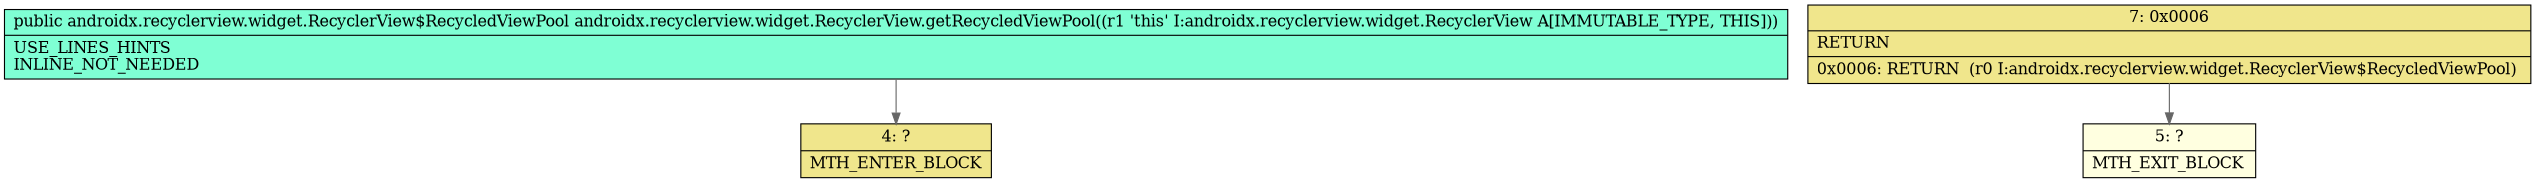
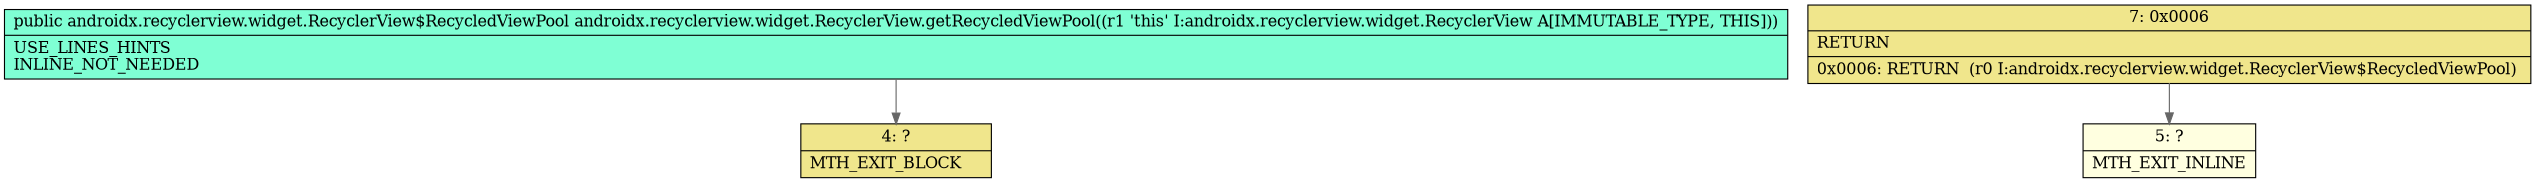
node "4: ?": text "MTH_ENTER_BLOCK" -> "MTH_EXIT_BLOCK"
node "5: ?": text "MTH_EXIT_BLOCK" -> "MTH_EXIT_INLINE"
